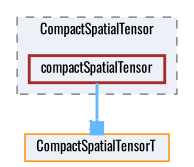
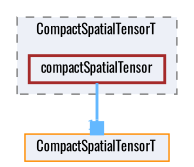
cluster "CompactSpatialTensor": label "CompactSpatialTensor" -> "CompactSpatialTensorT"
